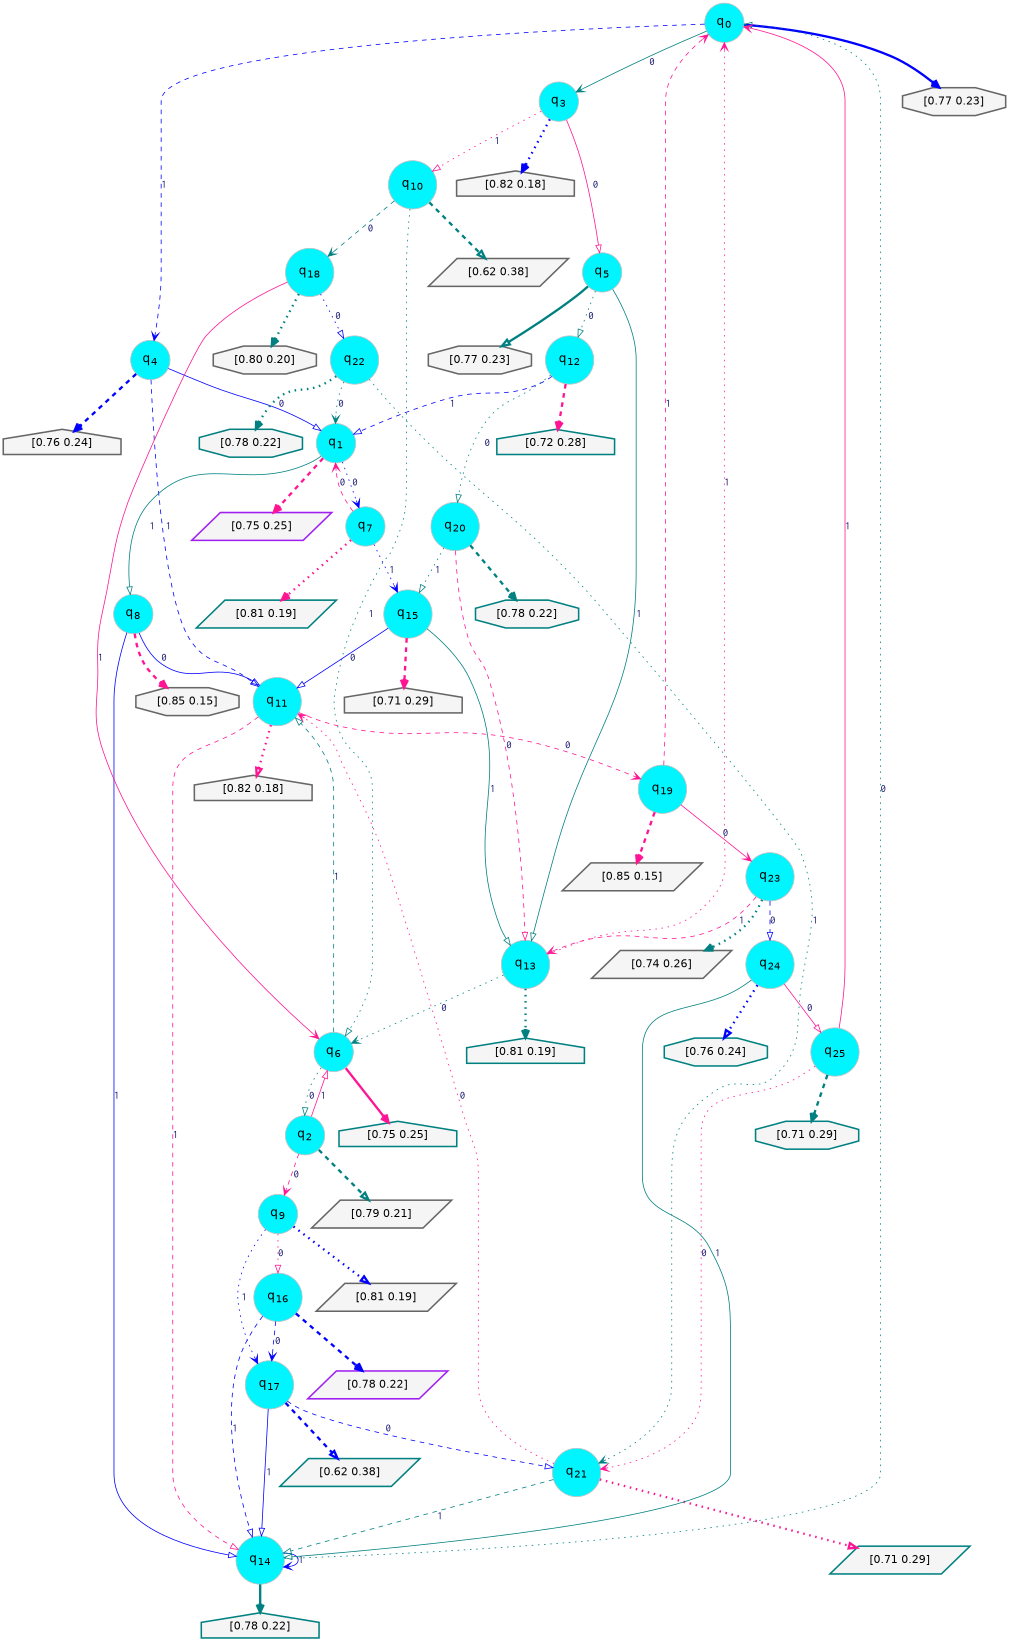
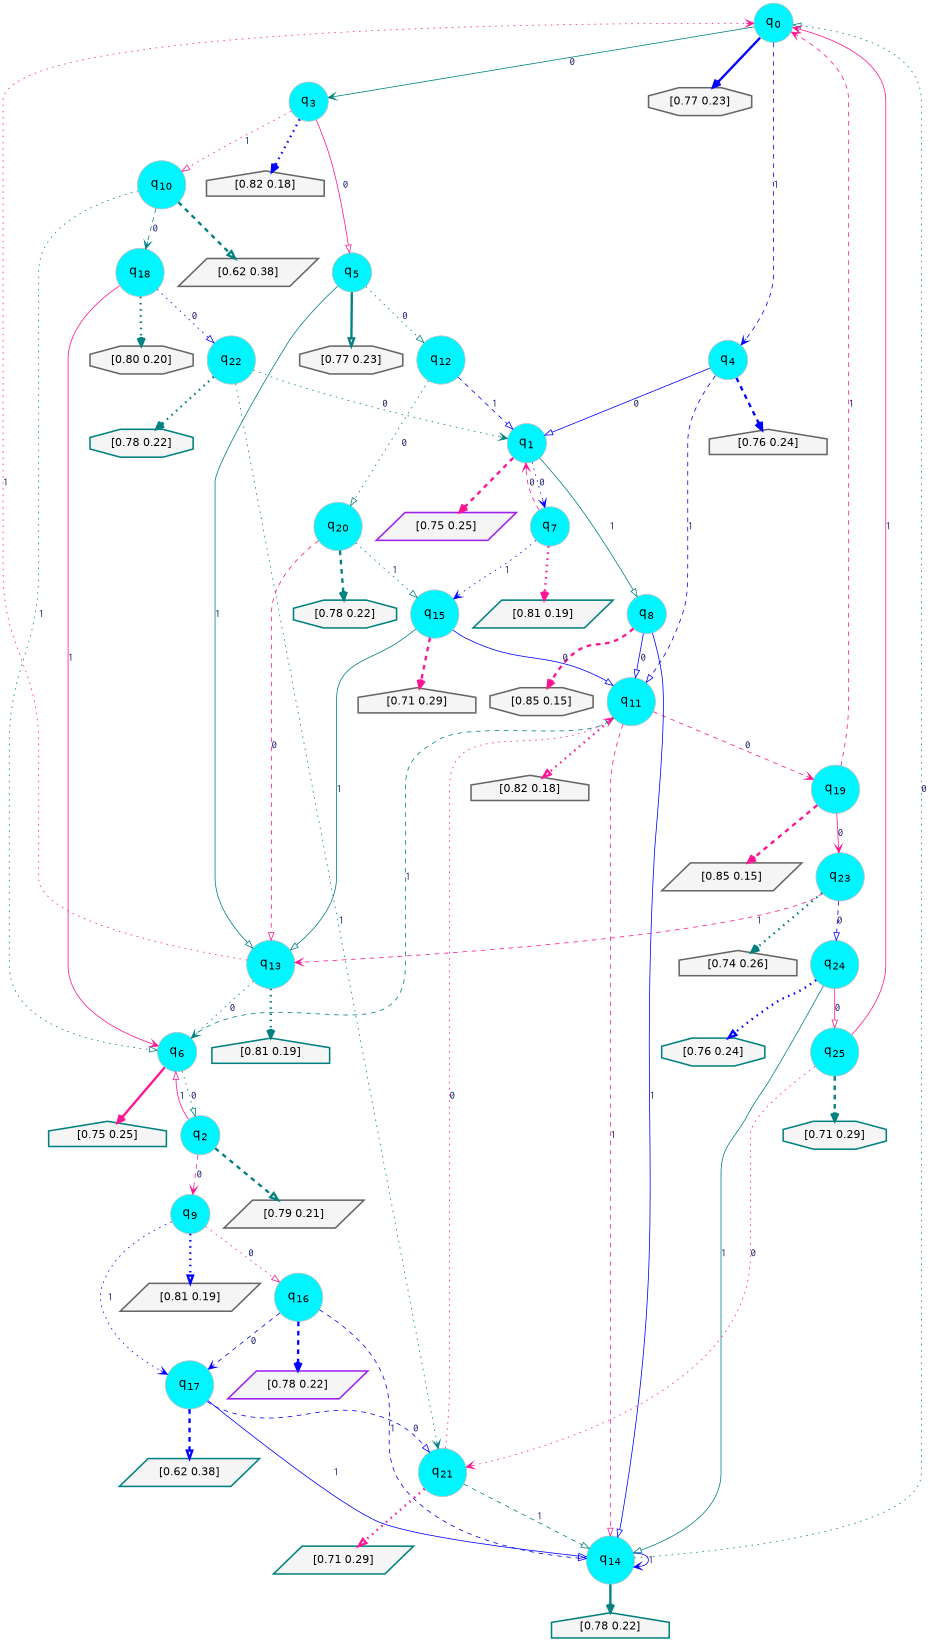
node "[0.72 0.28]": removed
node "[0.74 0.26]": shape parallelogram -> house
